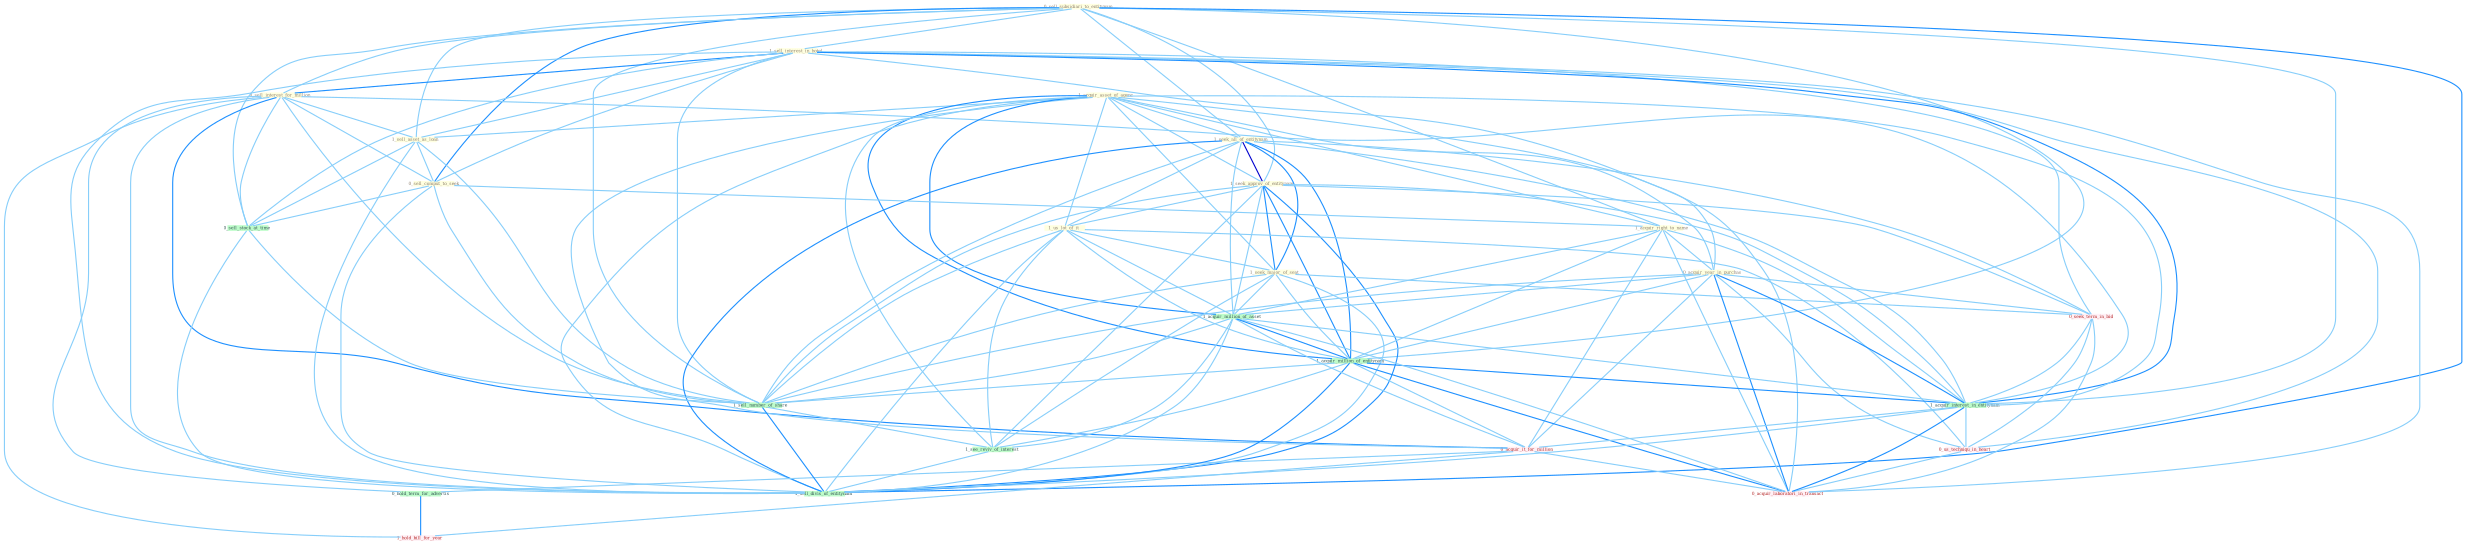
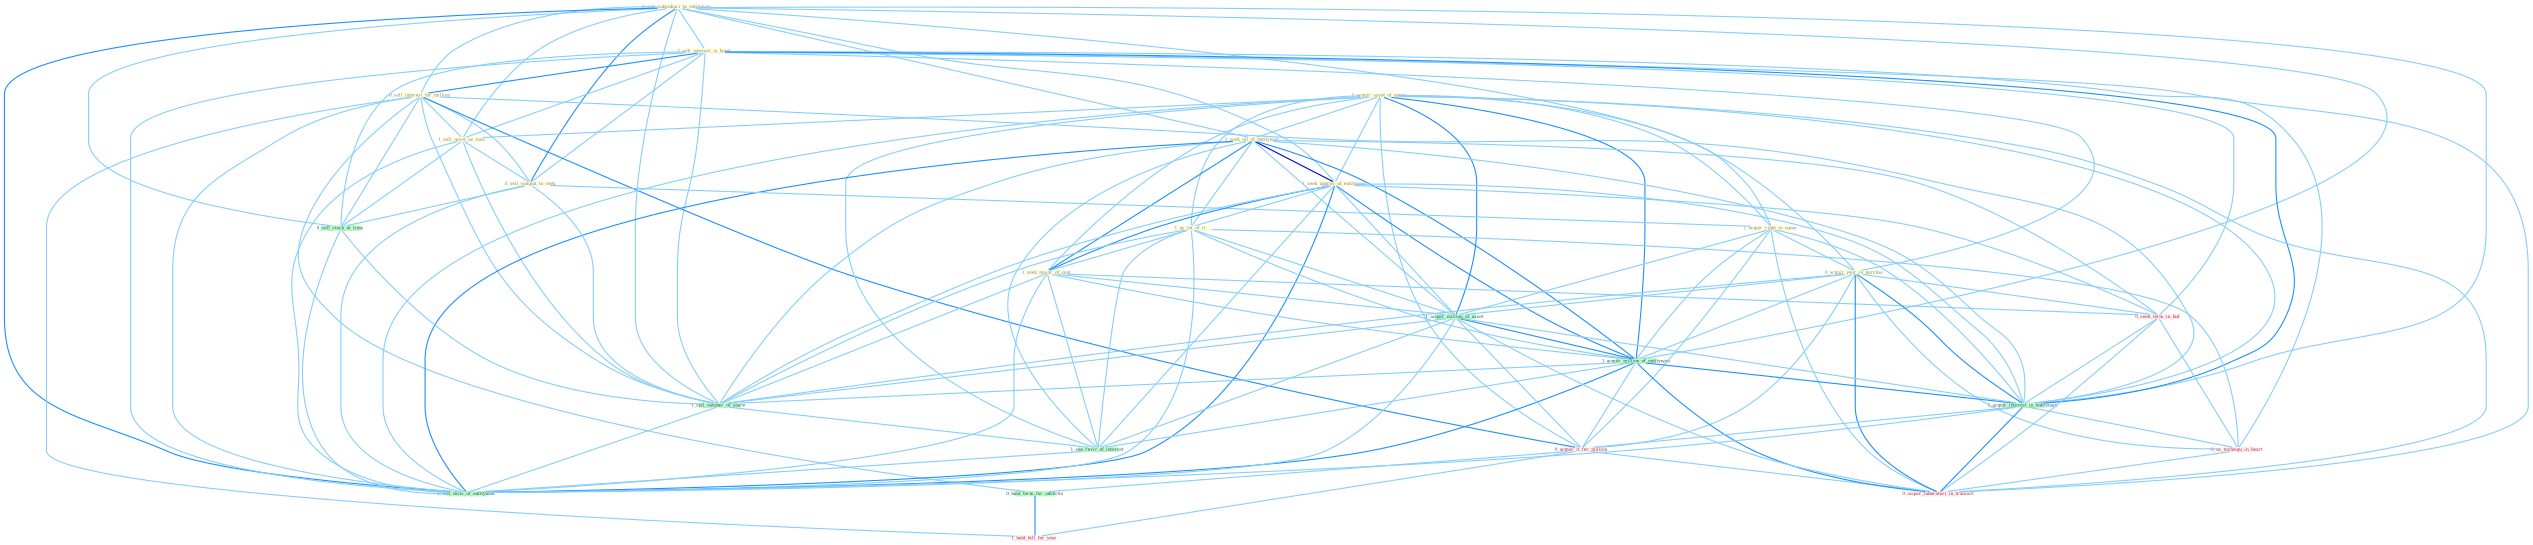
edge "1_seek_all_of_entitynam" -- "1_see_reviv_of_interest": added
edge "1_sell_number_of_share" -- "1_sell_divis_of_entitynam": color #1e90ff -> #87cefa
